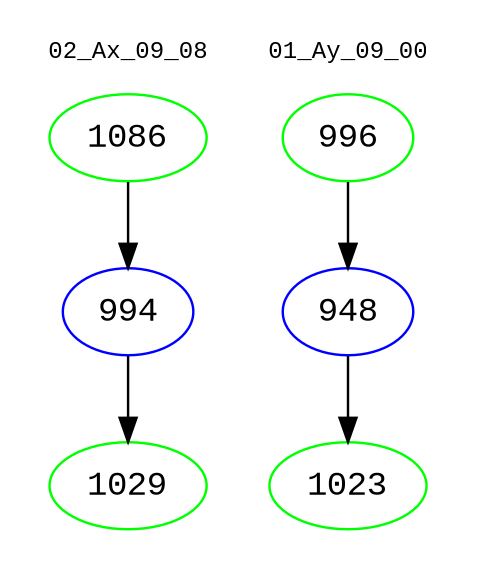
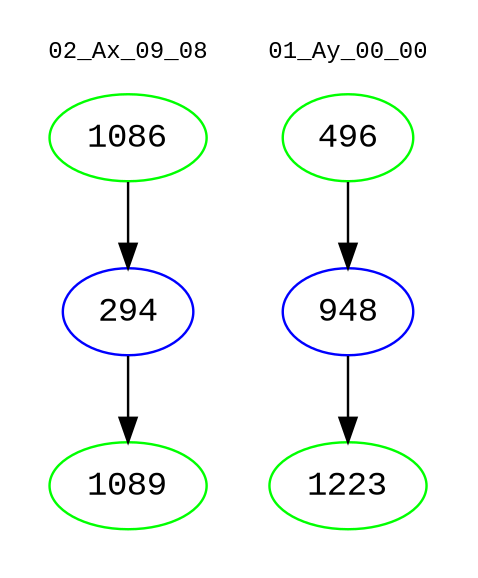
cluster "01_Ay_09_00": label "01_Ay_09_00" -> "01_Ay_00_00"
node "996": label "996" -> "496"
node "994": label "994" -> "294"
node "1029": label "1029" -> "1089"
node "1023": label "1023" -> "1223"
